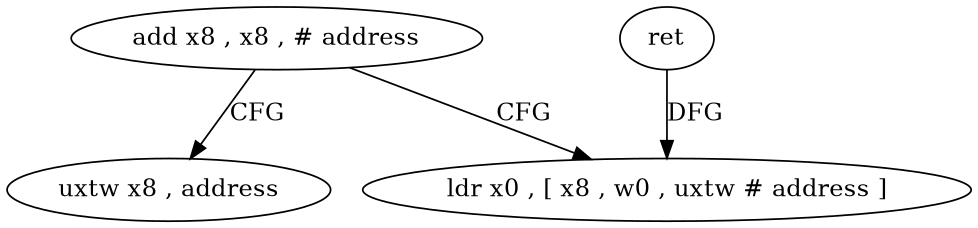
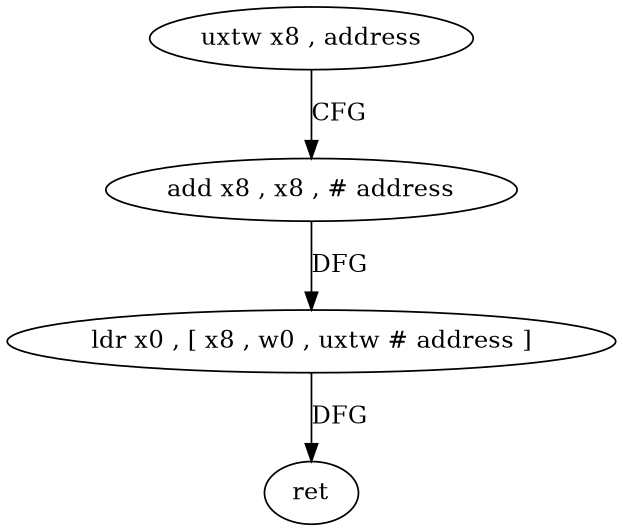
edge "ret" -> "ldr x0 , [ x8 , w0 , uxtw # address ]": reversed
edge "add x8 , x8 , # address" -> "uxtw x8 , address": reversed
edge "add x8 , x8 , # address" -> "ldr x0 , [ x8 , w0 , uxtw # address ]": label "CFG" -> "DFG"
